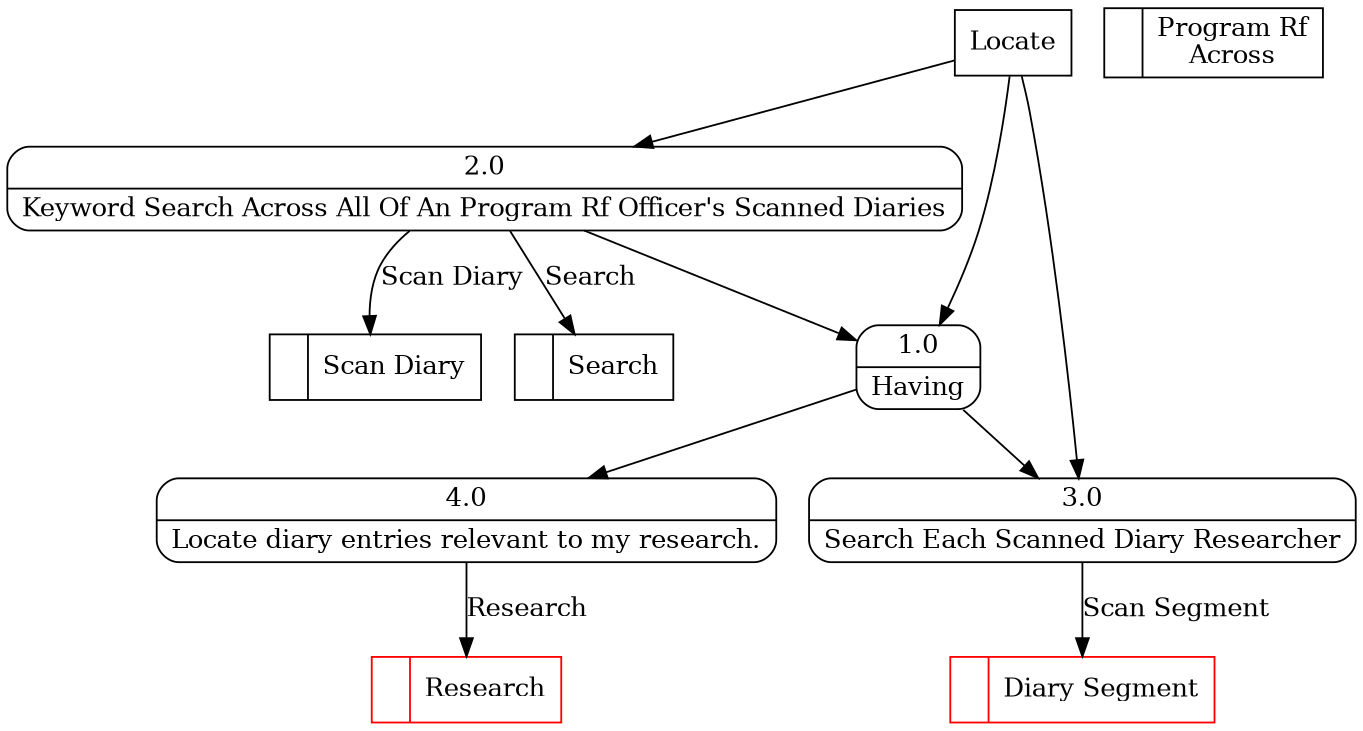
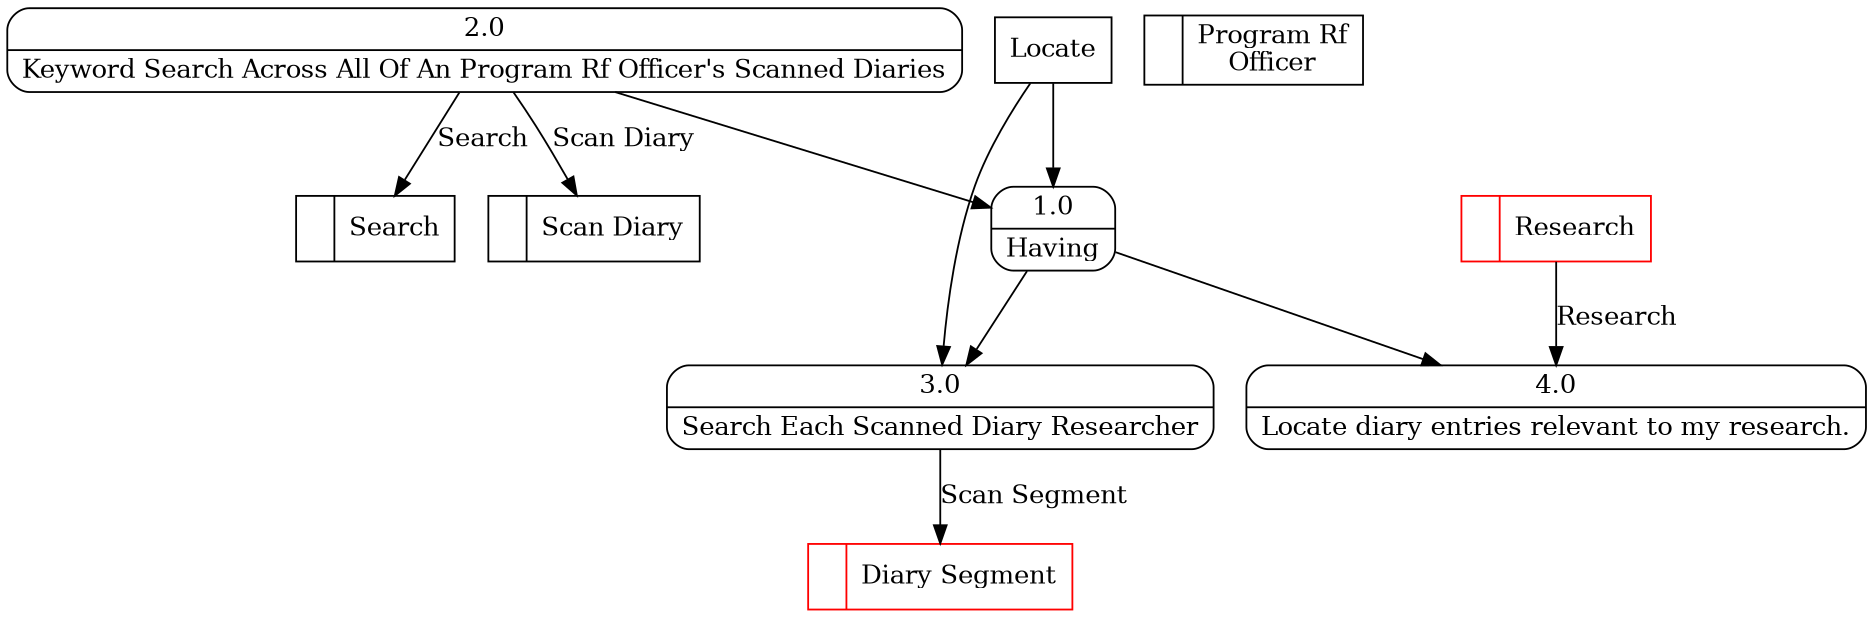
node "Program Rf": text "Across" -> "Officer"
edge "Locate" -> "2.0": removed
edge "4.0" -> "Research": reversed
